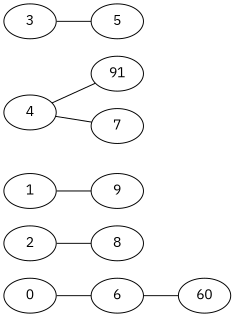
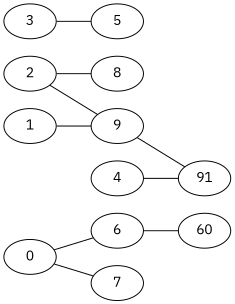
edge "2" -- "9": added
edge "4" -- "7": now "0" -- "7"
edge "9" -- "91": added
